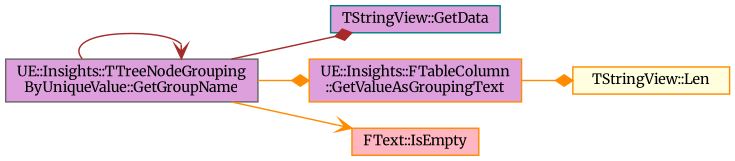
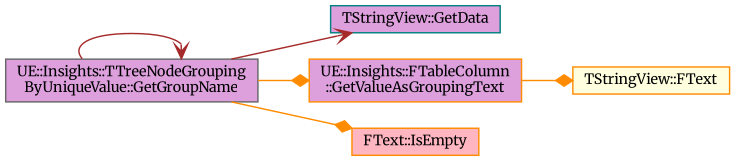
edge "UE::Insights::TTreeNodeGrouping ByUniqueValue::GetGroupName" -> "TStringView::GetData": arrowhead diamond -> vee
node "TStringView::Len": label "TStringView::Len" -> "TStringView::FText"
edge "UE::Insights::TTreeNodeGrouping ByUniqueValue::GetGroupName" -> "FText::IsEmpty": arrowhead vee -> diamond
